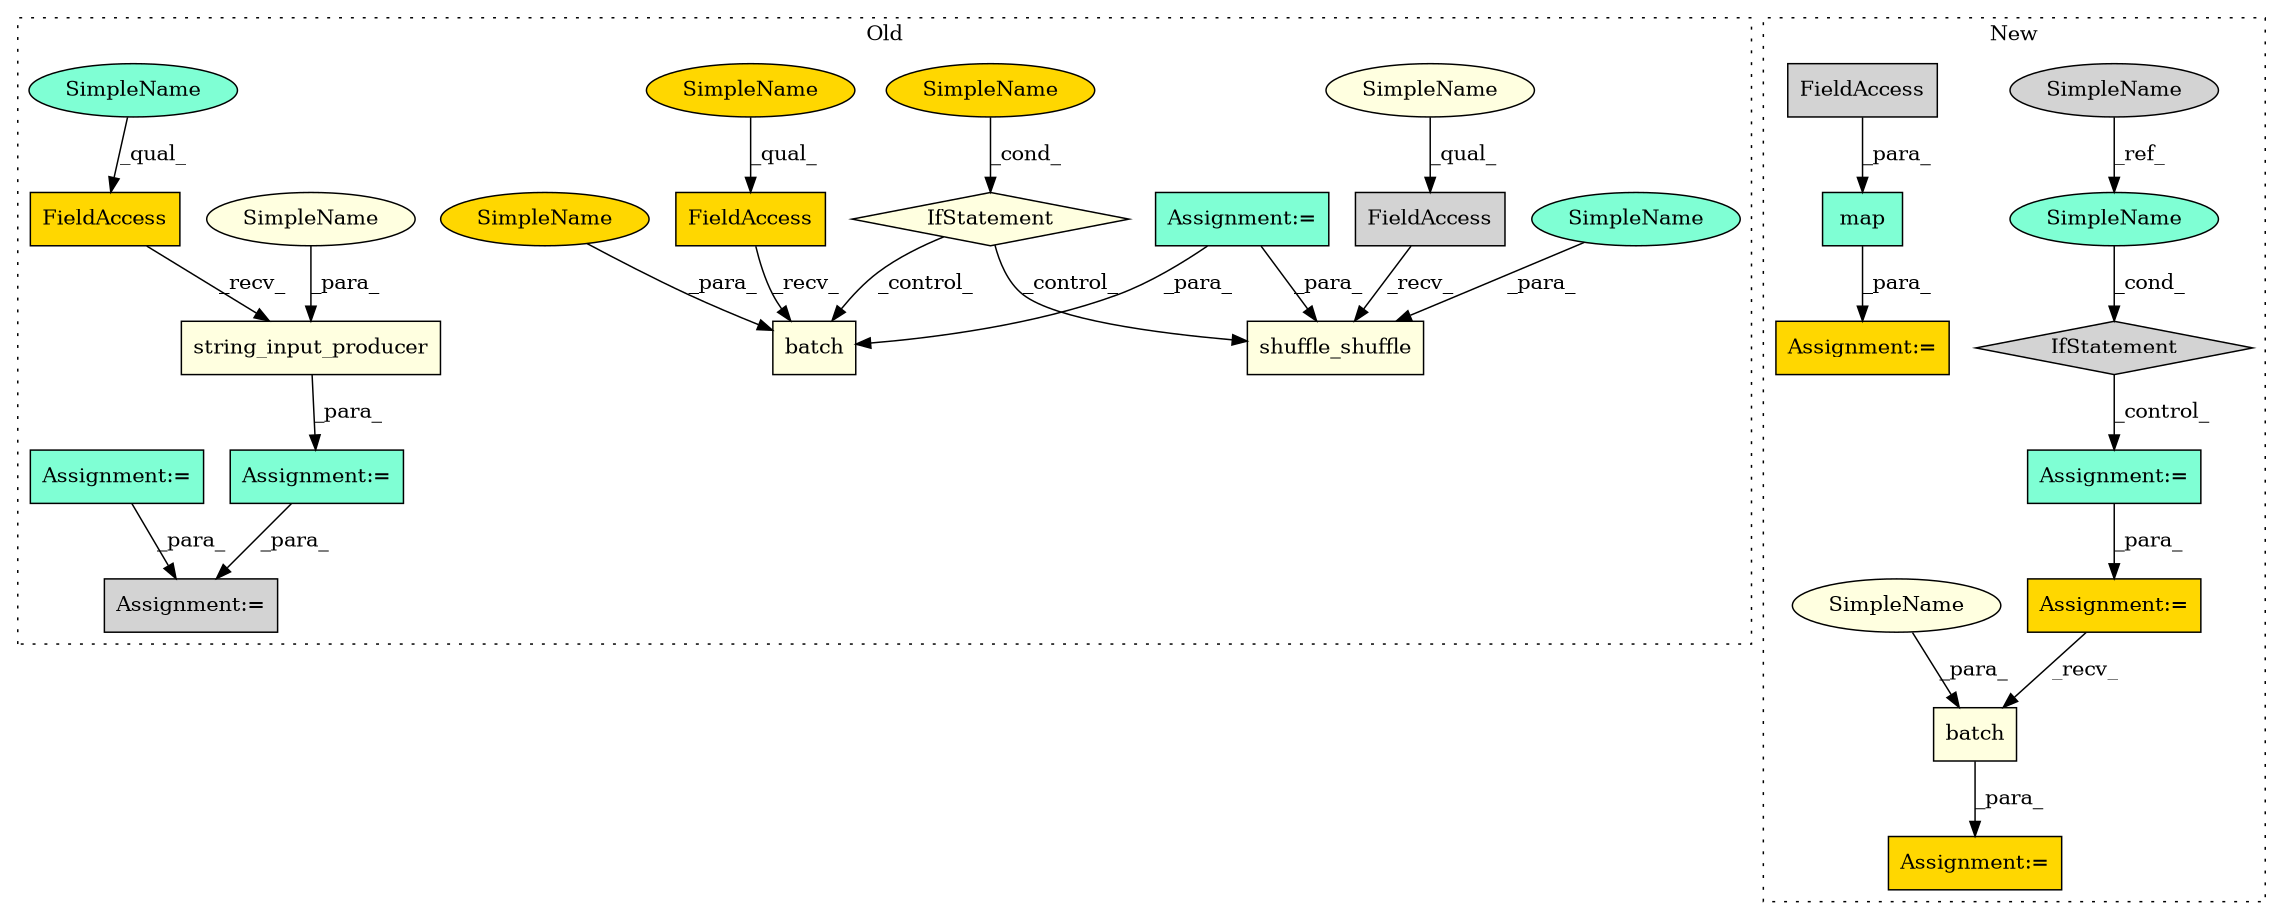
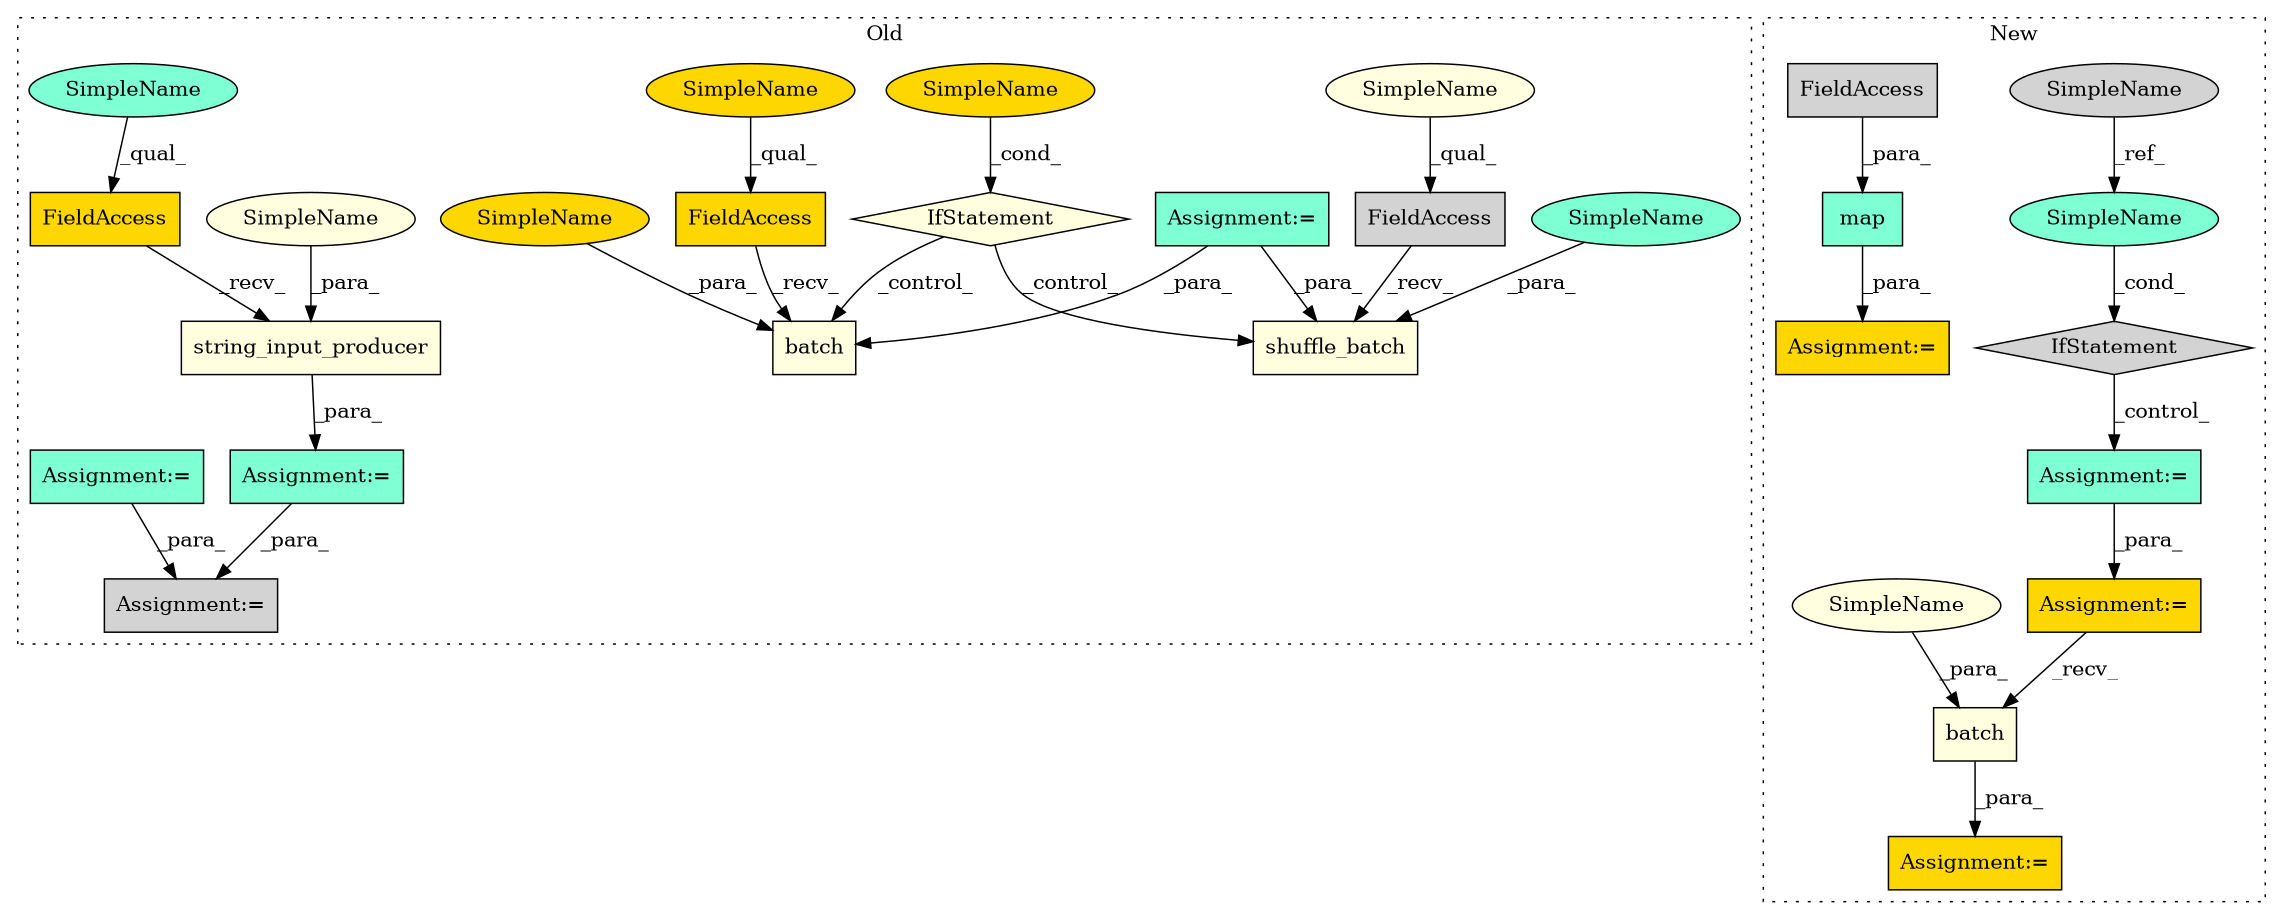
node "shuffle_shuffle": label "shuffle_shuffle" -> "shuffle_batch"
